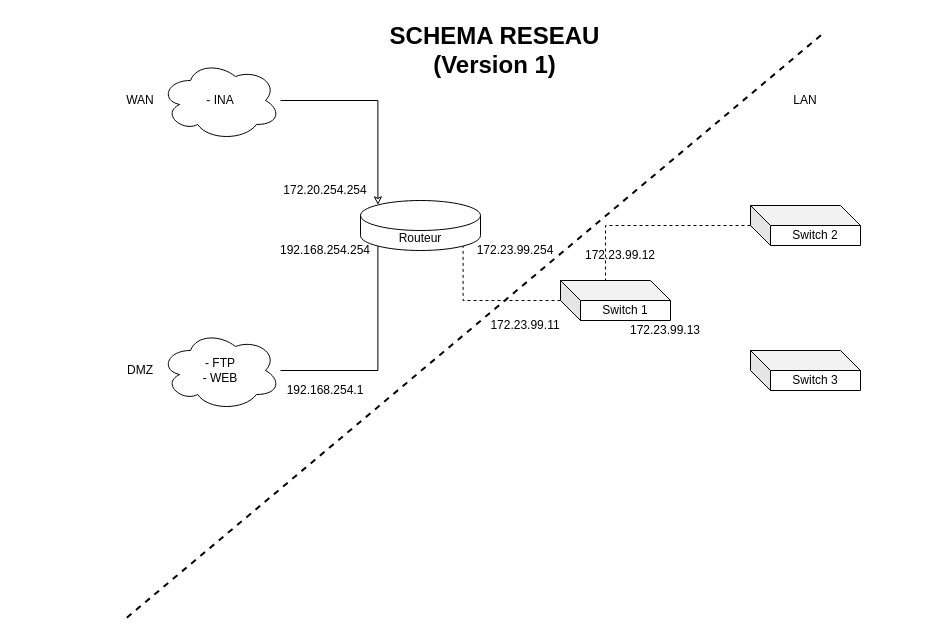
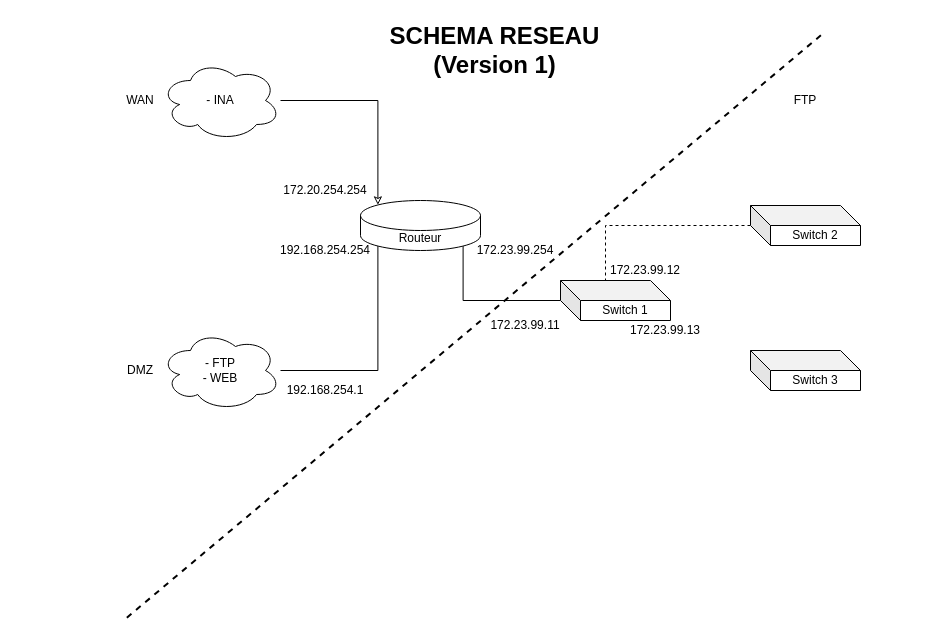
node "LAN": label "LAN" -> "FTP"
node "172.23.99.12": moved (621, 256) -> (646, 271)
edge "Routeur" -- "Switch 1": style dashed -> solid
